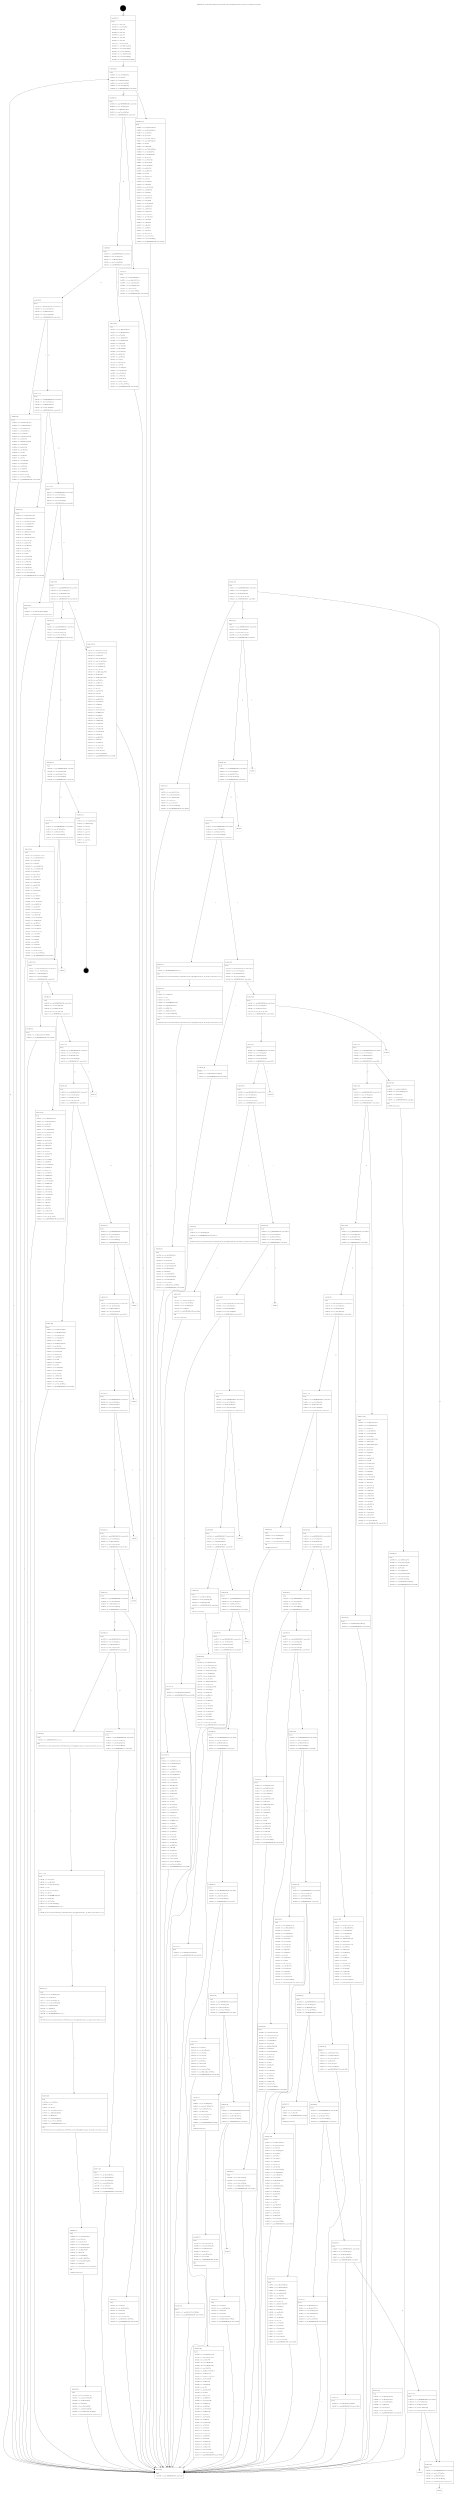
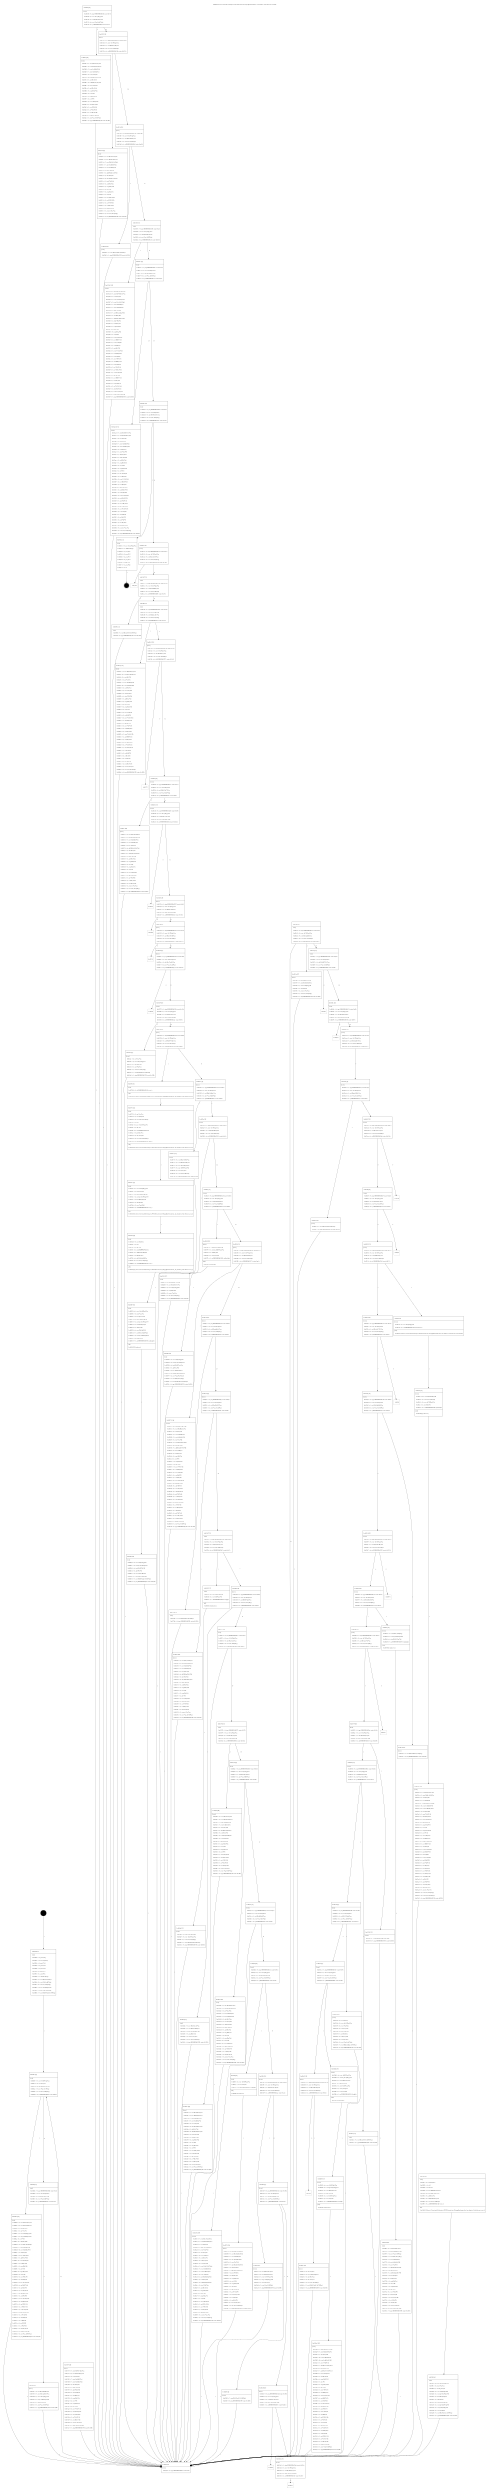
node "0x4020ef [25]": removed
node "0x4029c9 [5]": removed
node "0x4022ca [25]": added
